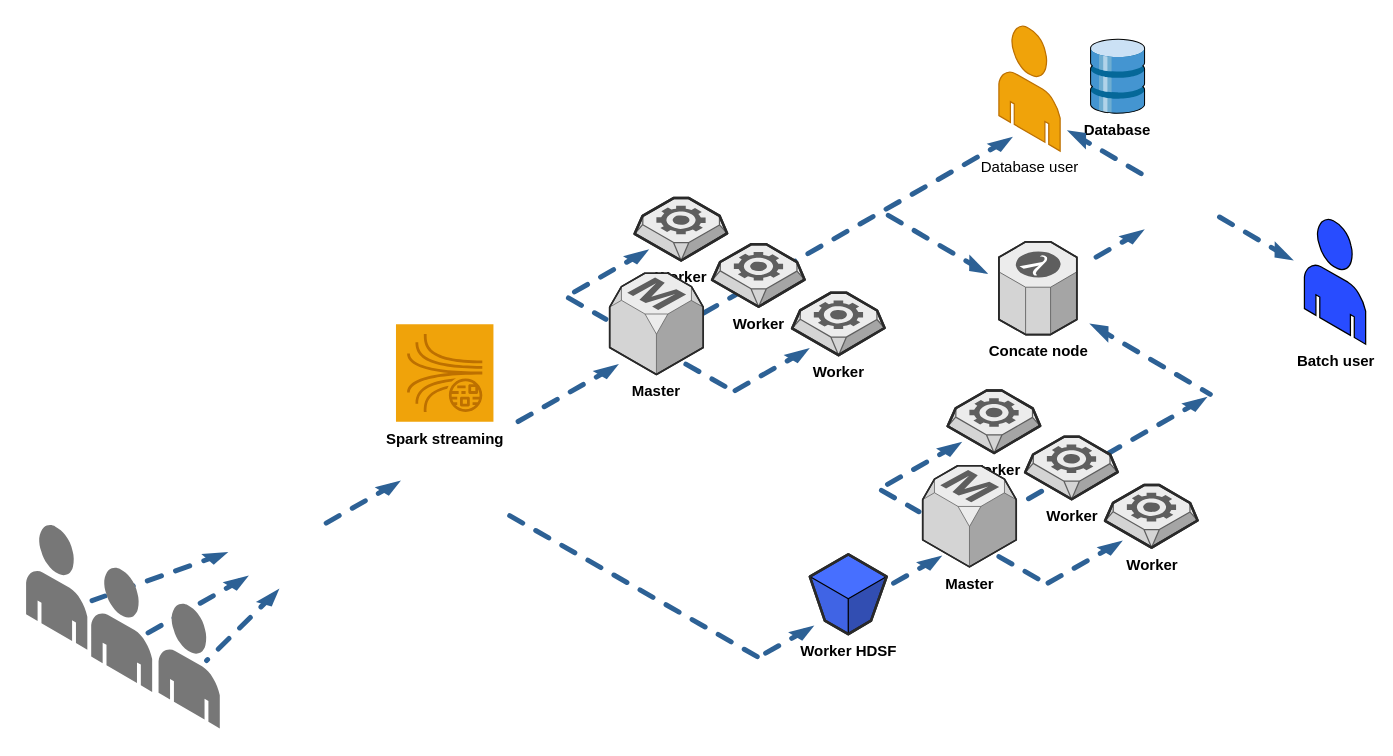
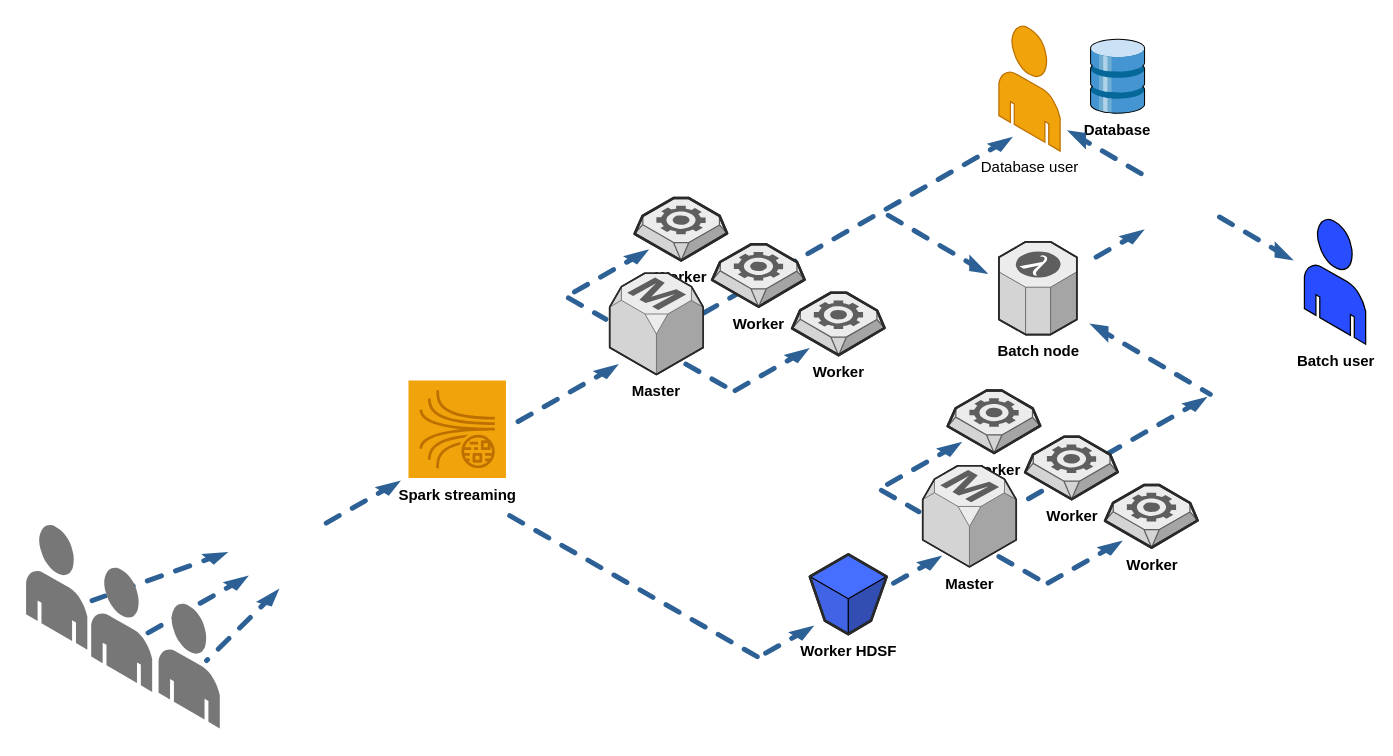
node "Concate node": label "Concate node" -> "Batch node"
node "Spark streaming": moved (444, 373) -> (457, 429)
